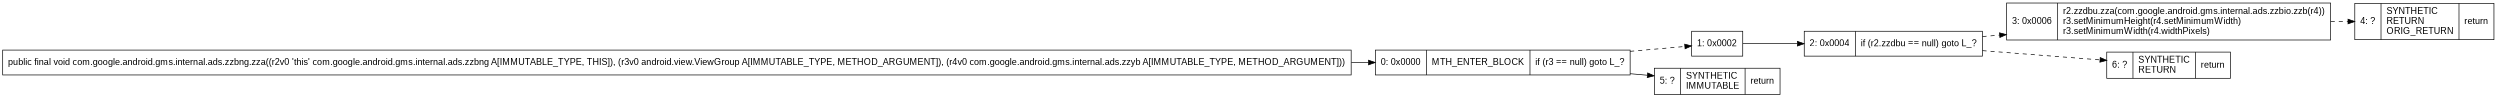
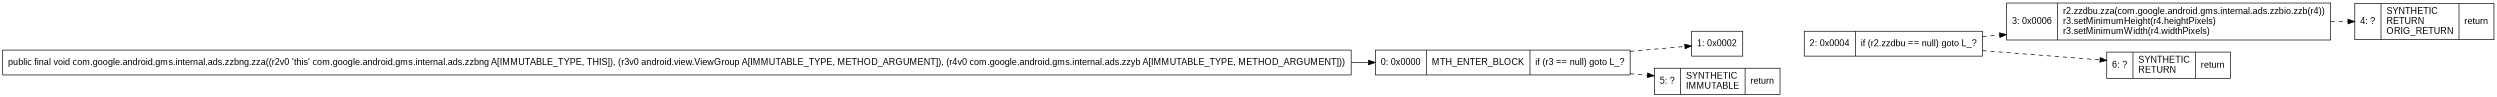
node "3: 0x0006": text "r3.setMinimumHeight(r4.setMinimumWidth)" -> "r3.setMinimumHeight(r4.heightPixels)"
edge "1: 0x0002" -> "2: 0x0004": removed
edge "0: 0x0000" -> "5: ?": style solid -> dashed
